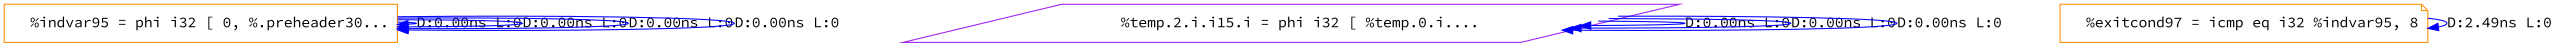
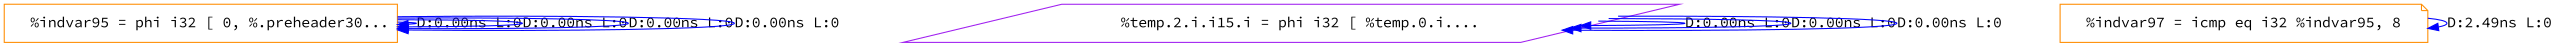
node "%exitcond97 = icmp eq i32 %indvar95, 8": label "%exitcond97 = icmp eq i32 %indvar95, 8" -> "%indvar97 = icmp eq i32 %indvar95, 8"
